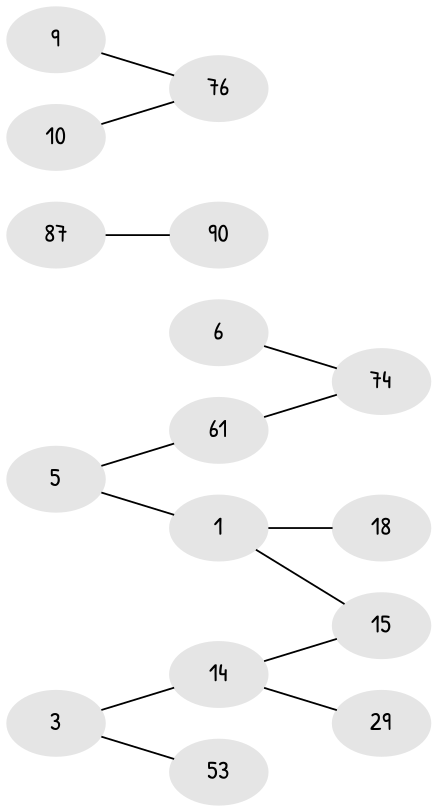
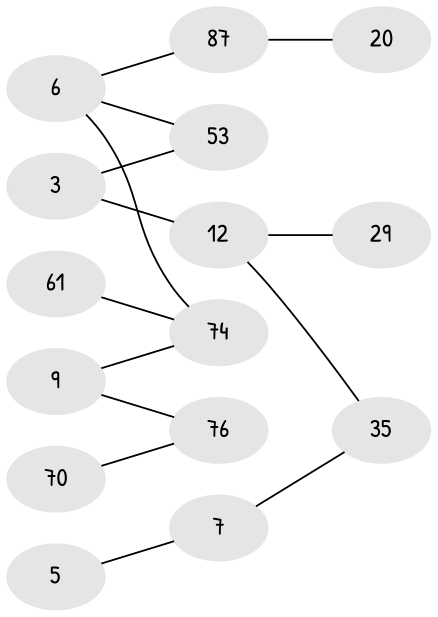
edge "87" -- "6": added
edge "6" -- "53": added
node "10": label "10" -> "70"
node "90": label "90" -> "20"
edge "74" -- "9": added
edge "61" -- "5": removed
node "1": label "1" -> "7"
node "18": removed
node "15": label "15" -> "35"
node "14": label "14" -> "12"
